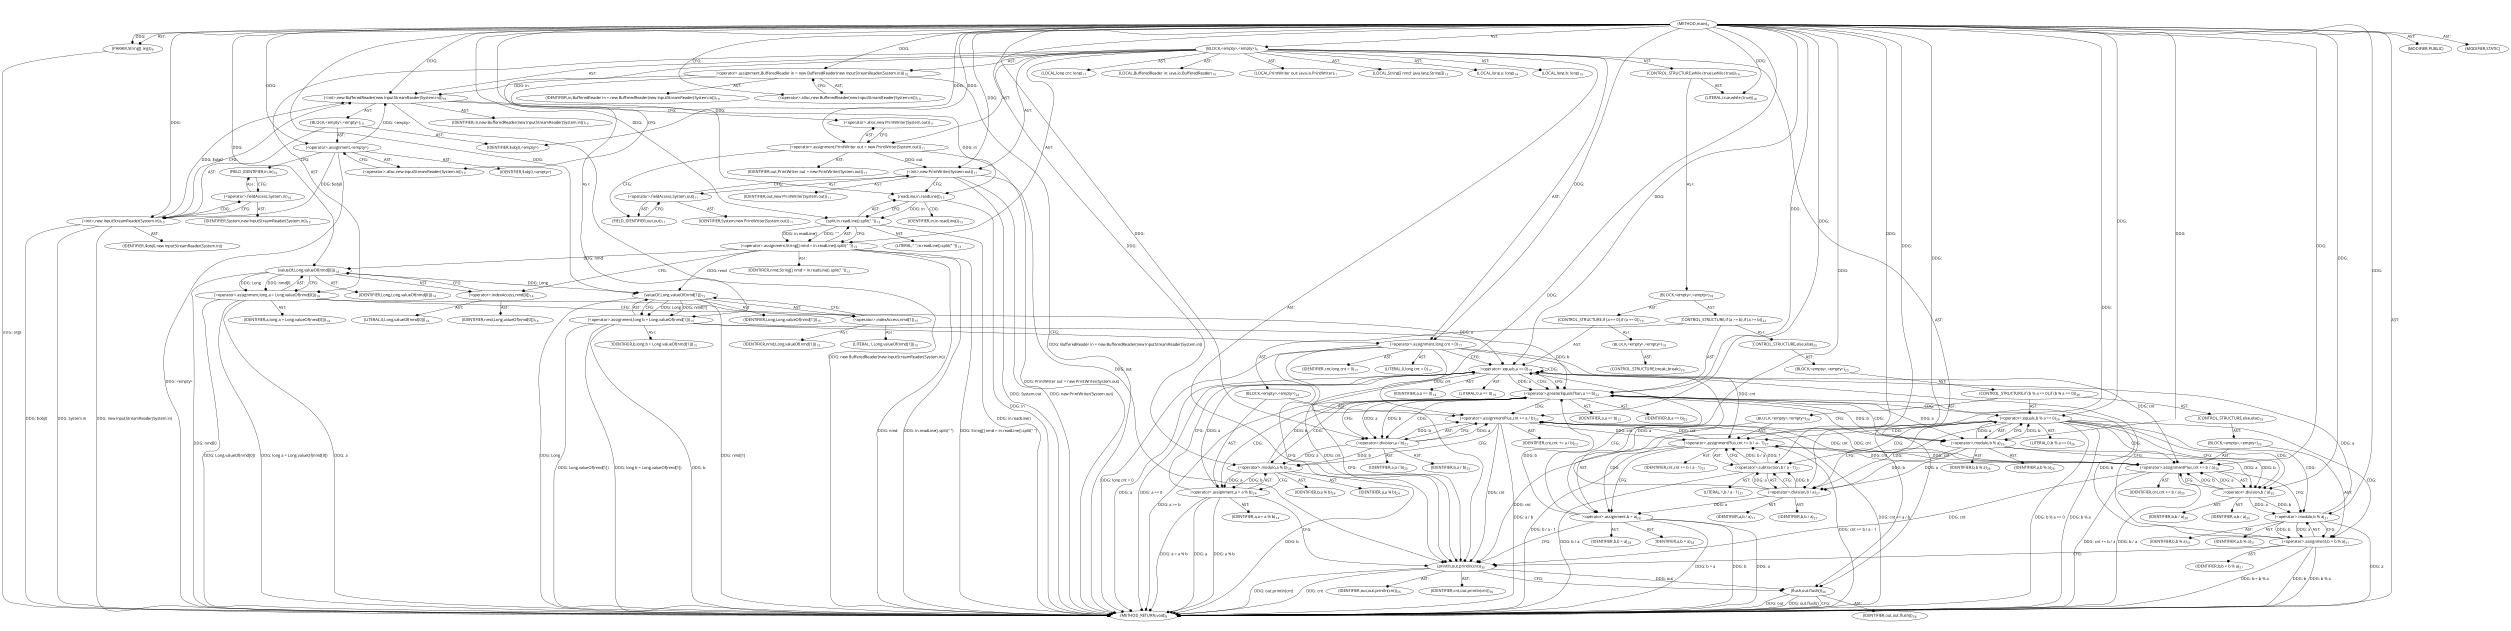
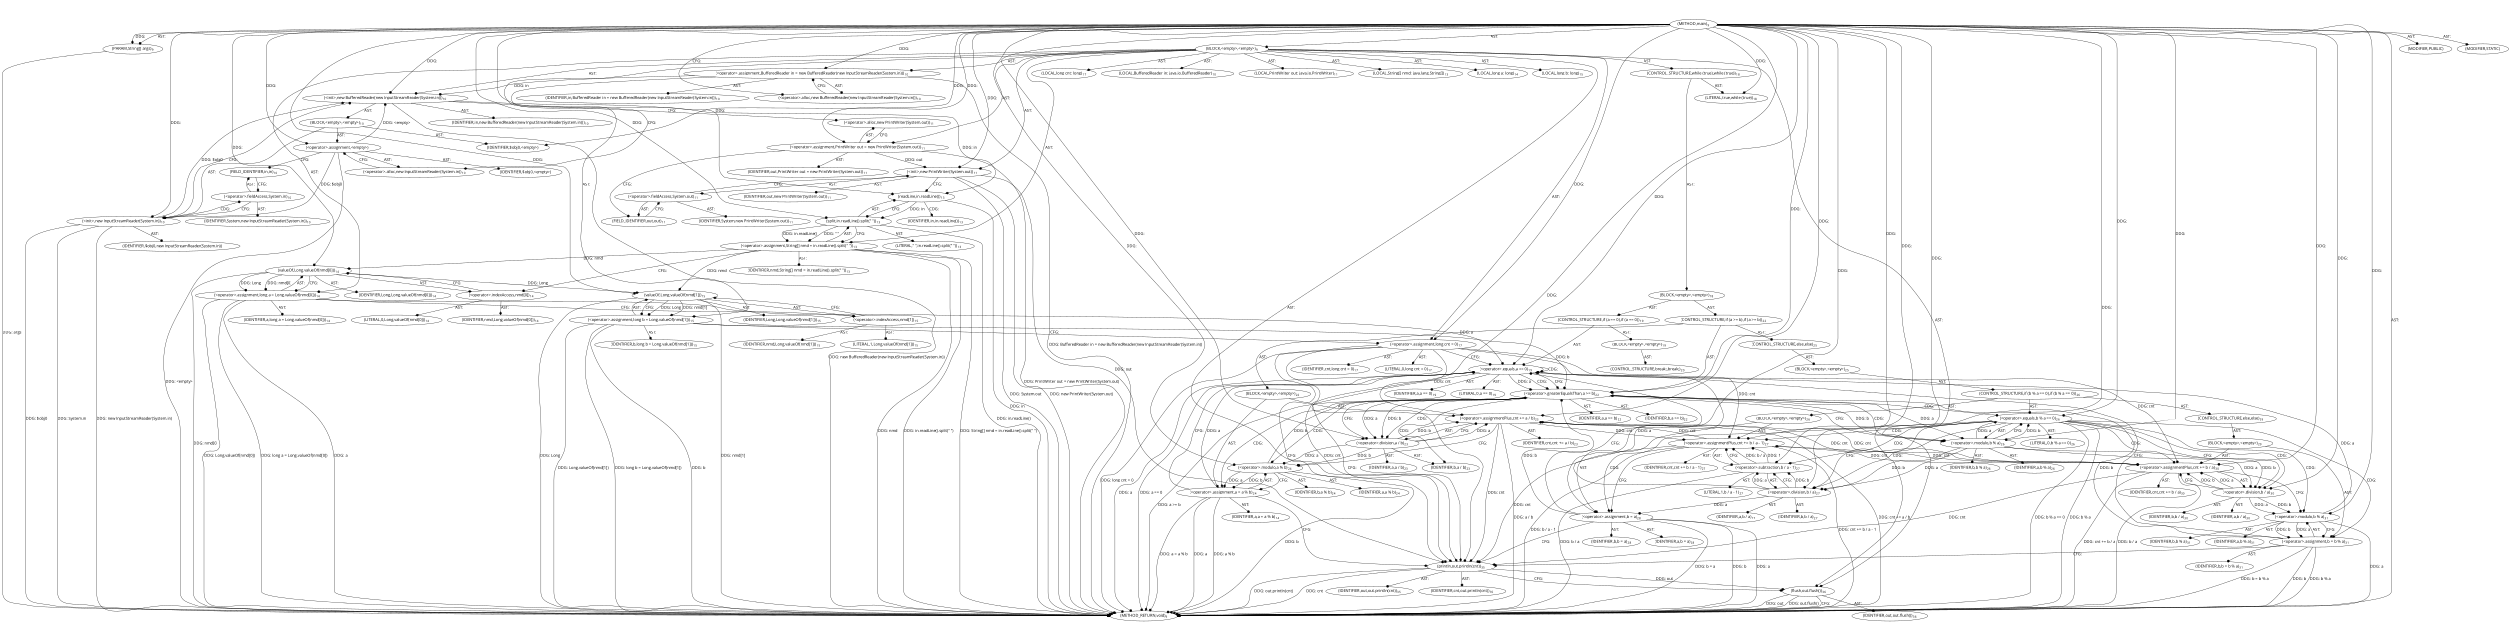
edge "(<operator>.greaterEqualsThan,a >= b)" -> "(<operator>.assignmentPlus,cnt += a / b)": now "(<operator>.greaterEqualsThan,a >= b)" -> "(IDENTIFIER,b,a / b)"
edge "(<operator>.division,a / b)" -> "(IDENTIFIER,b,a / b)": arrowhead diamond -> dot
